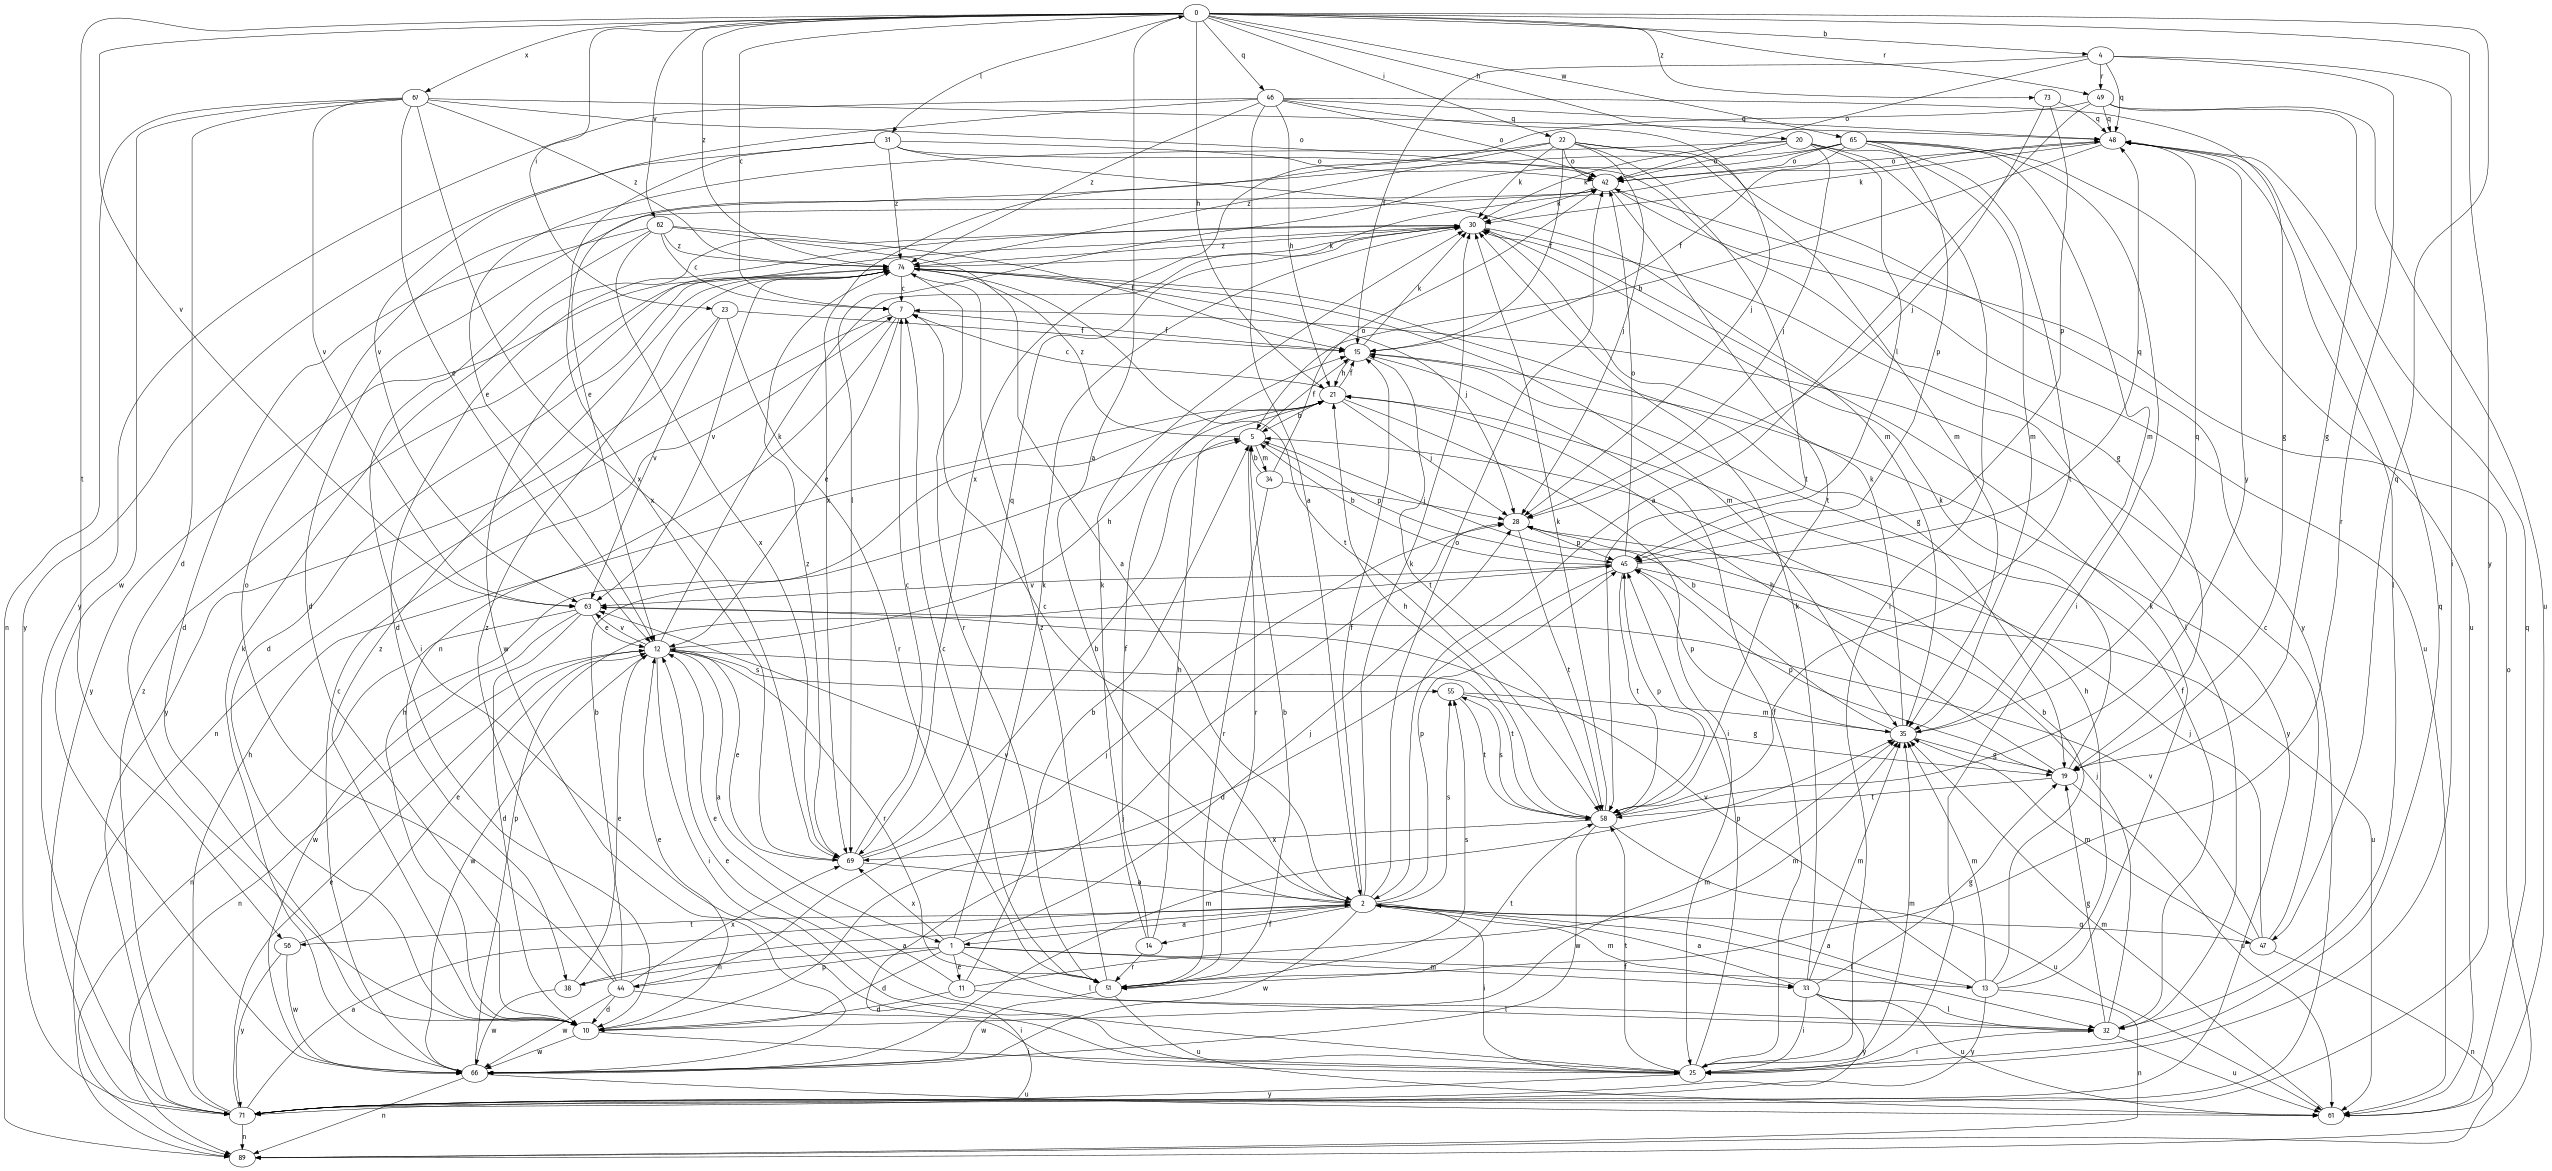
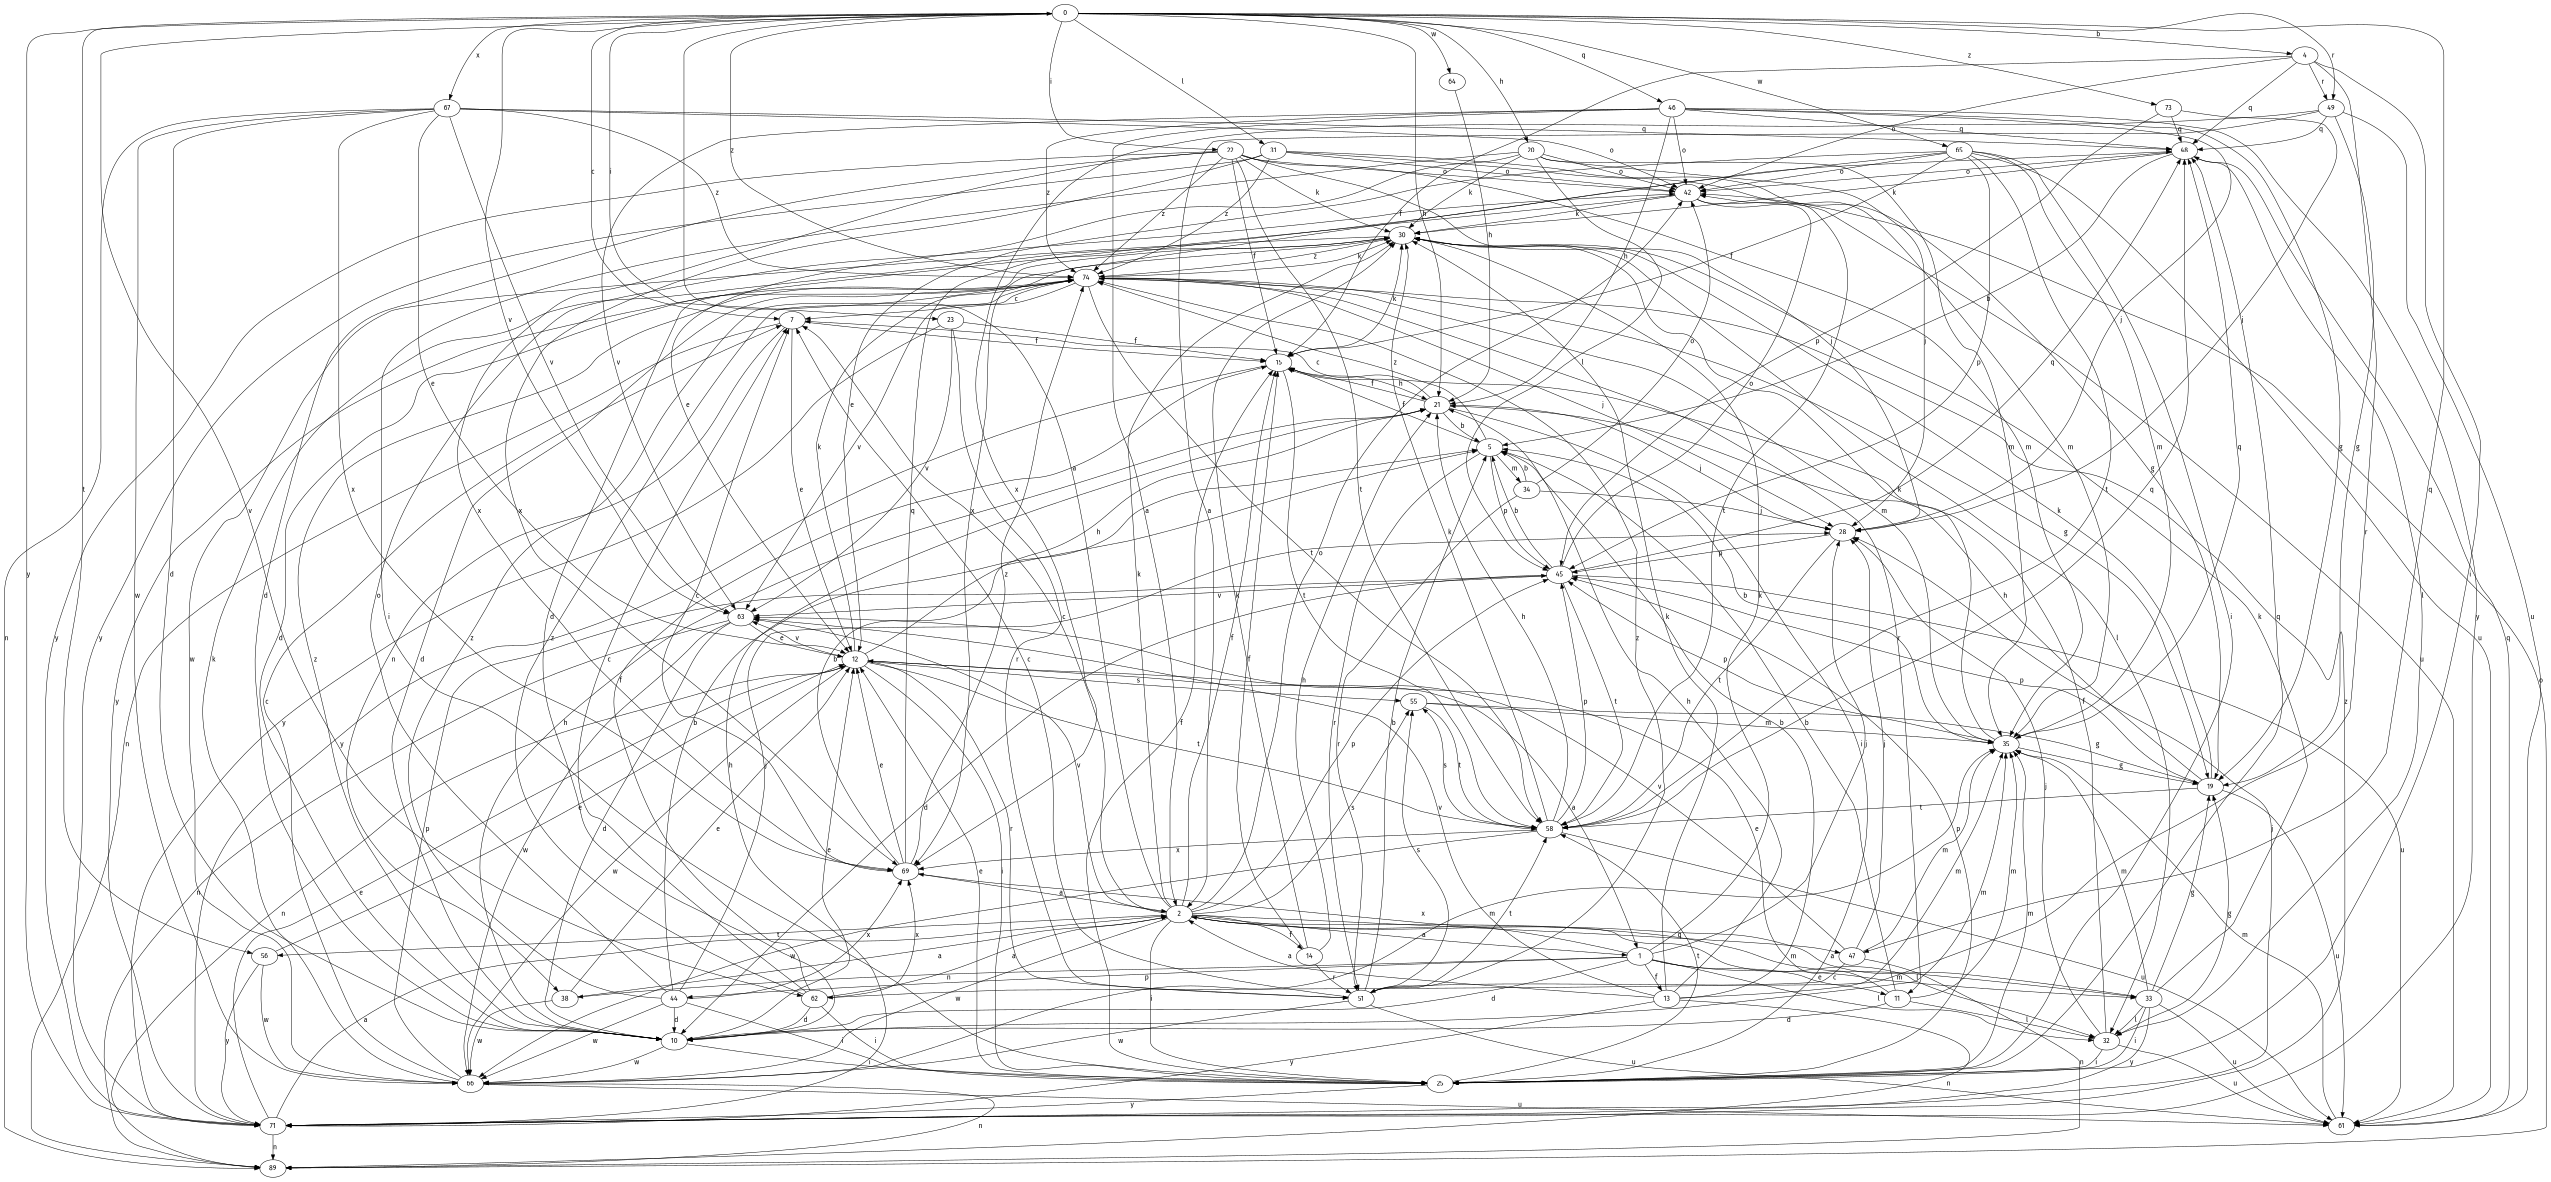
node "64": added
edge "22" -> "10": added, label "d"
edge "47" -> "7": now "47" -> "62"
edge "58" -> "48": label "y" -> "q"
edge "65" -> "69": label "l" -> "x"
edge "74" -> "51": now "74" -> "11"
